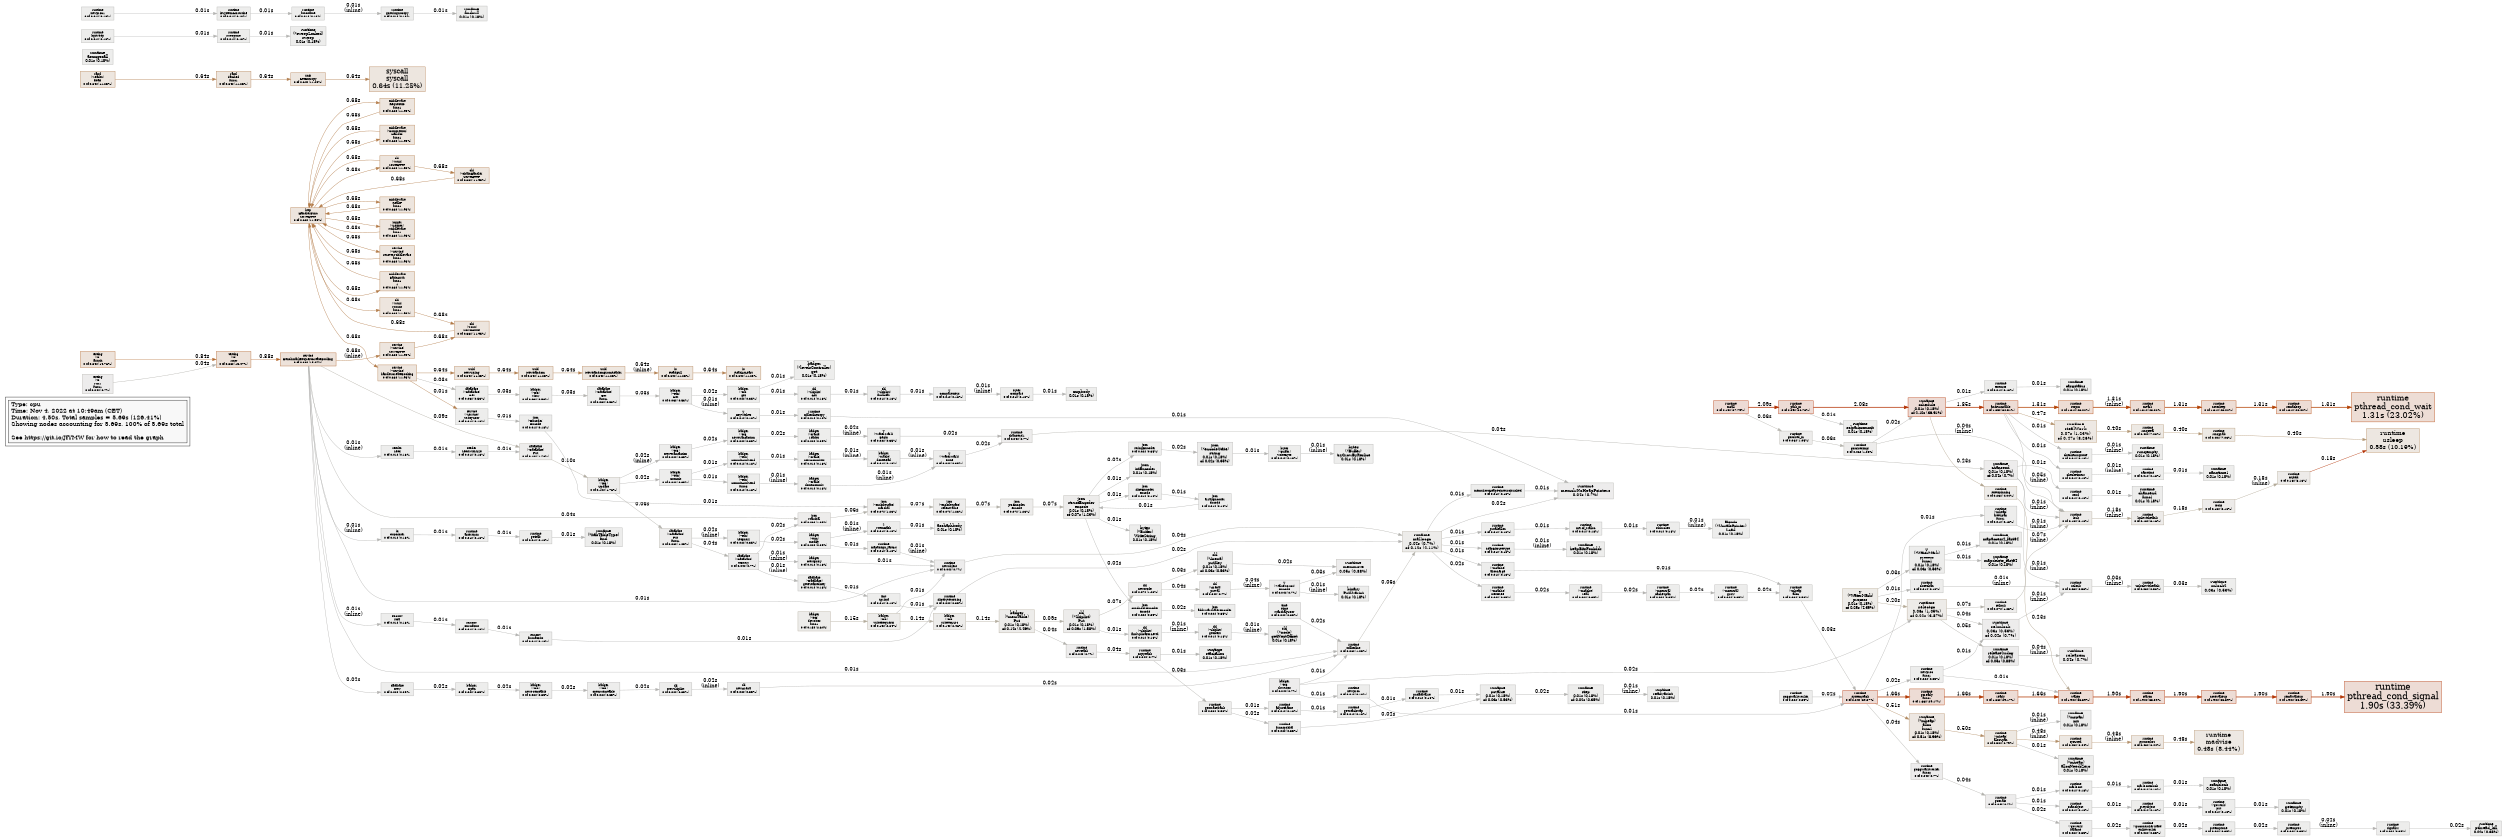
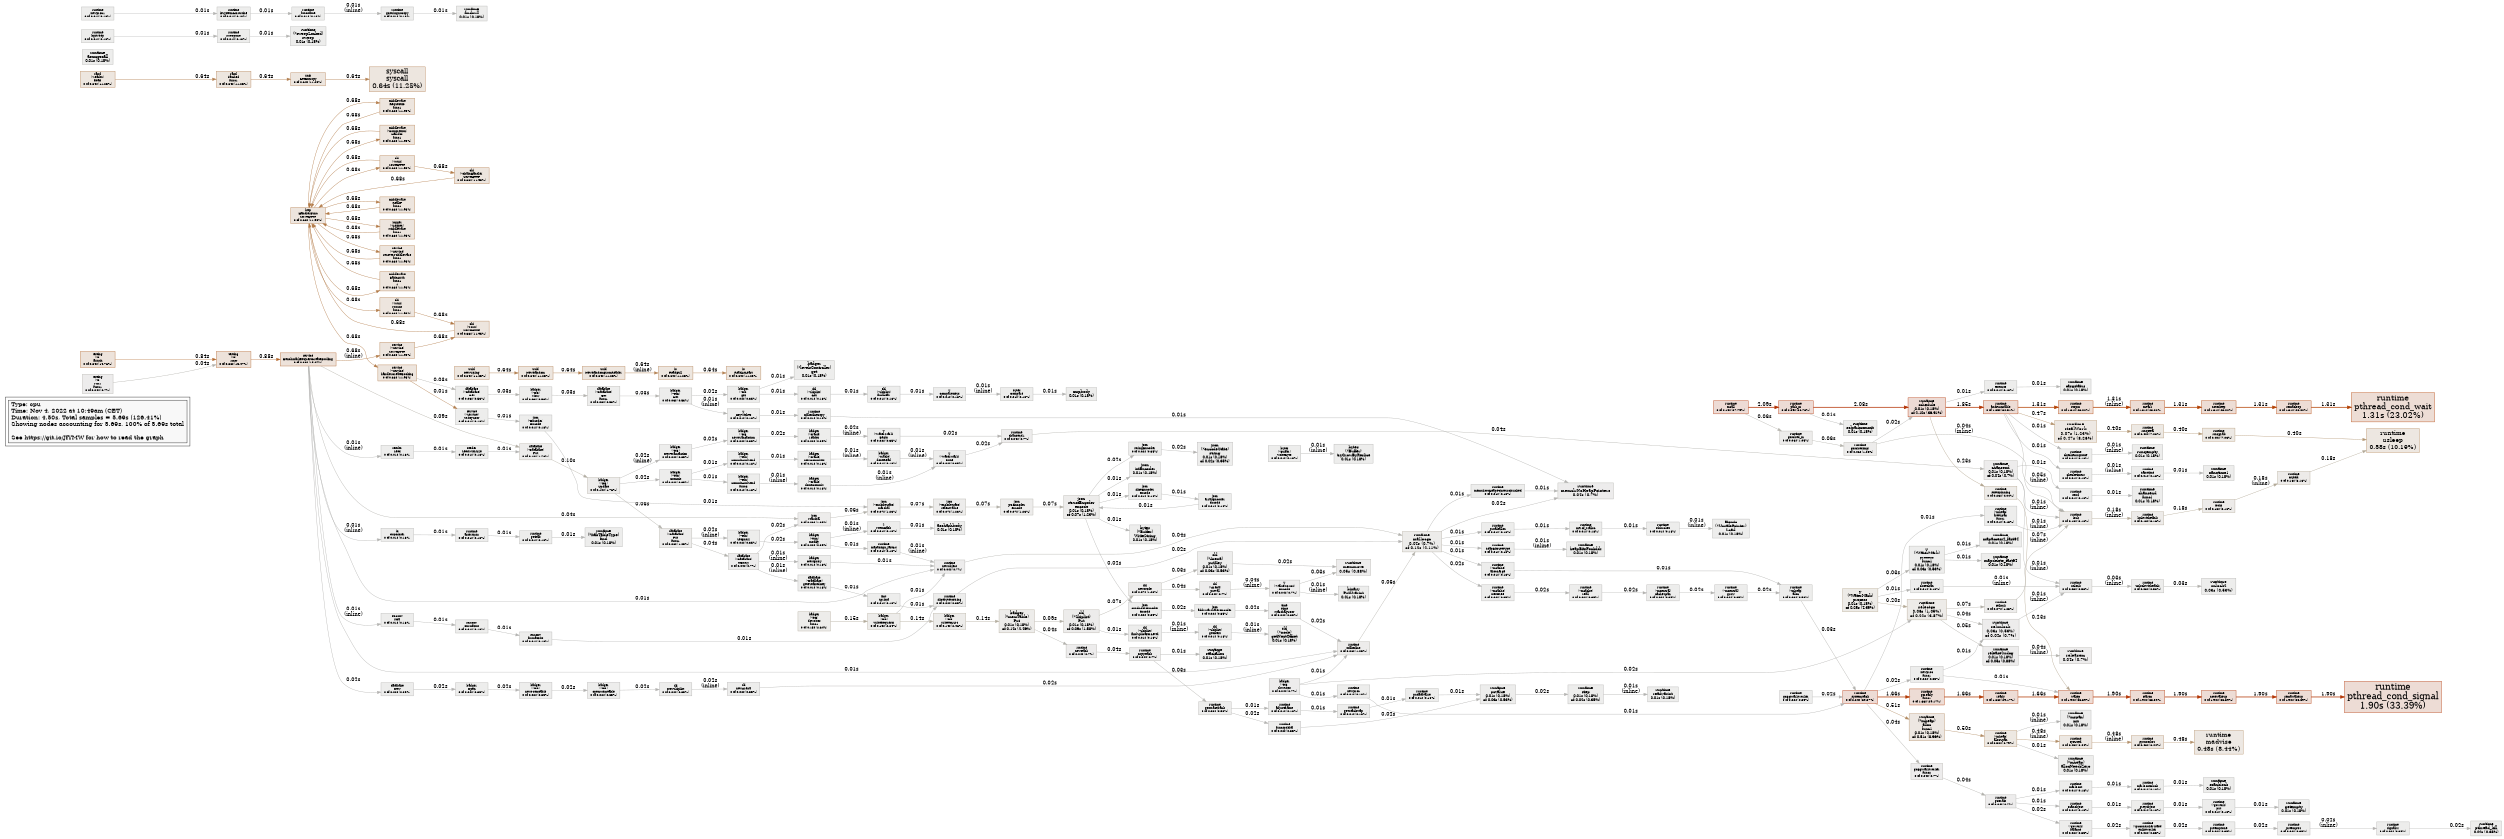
edge "service (*Service) handlerCreateBooking 0 of 0.68s (11.95%)" -> "uuid NewString 0 of 0.64s (11.25%)": removed, label "0.64s"
edge "json (*encodeState) string 0.01s (0.18%) of 0.02s (0.35%)" -> "bytes (*Buffer) WriteByte 0 of 0.01s (0.18%)": removed, label "0.01s"
edge "runtime osyield 0 of 0.18s (3.16%)" -> "runtime usleep 0.58s (10.19%)": color #b22e00 -> #b2a896
edge "json addrMarshalerEncoder 0 of 0.02s (0.35%)" -> "time Time MarshalJSON 0 of 0.02s (0.35%)": added, label "0.02s"
